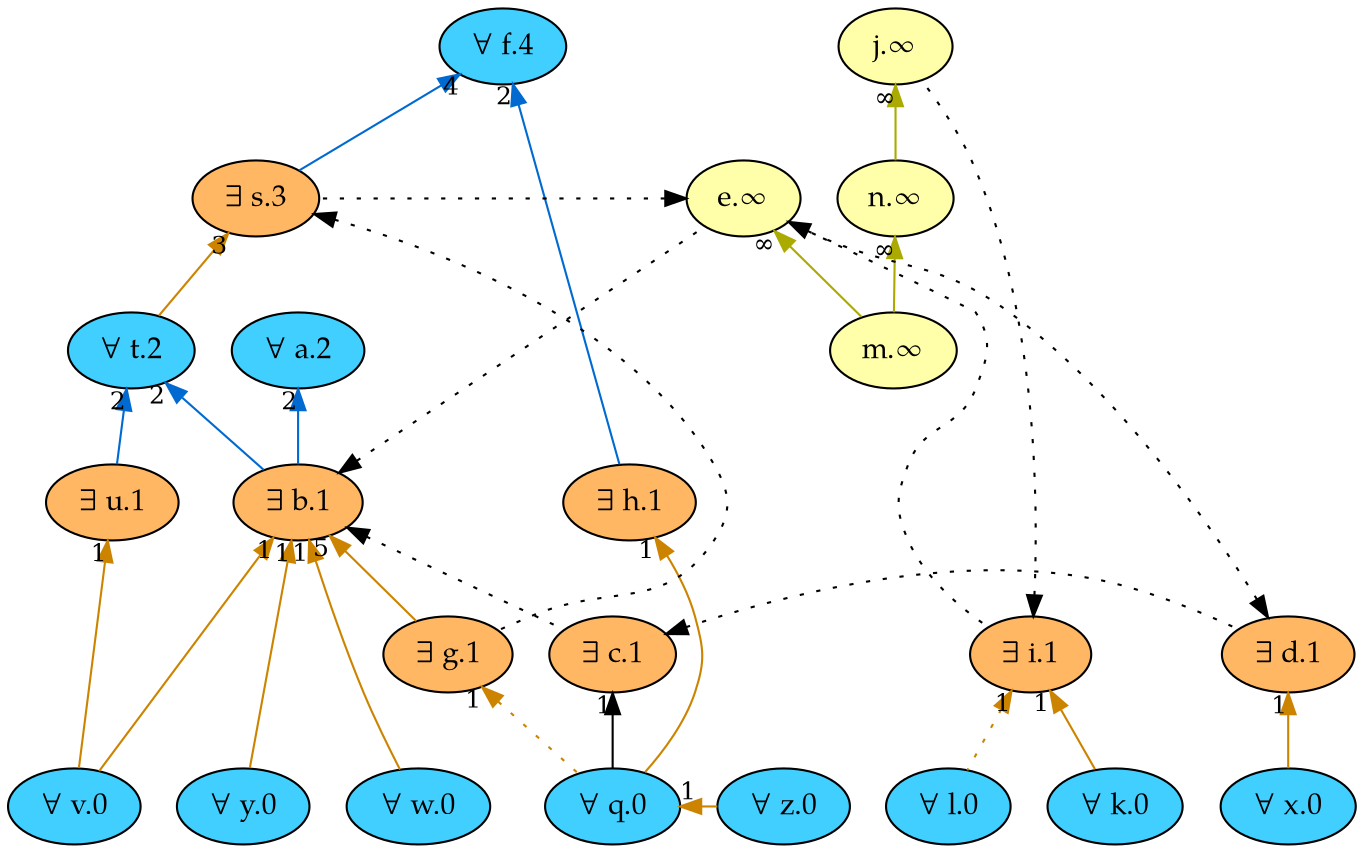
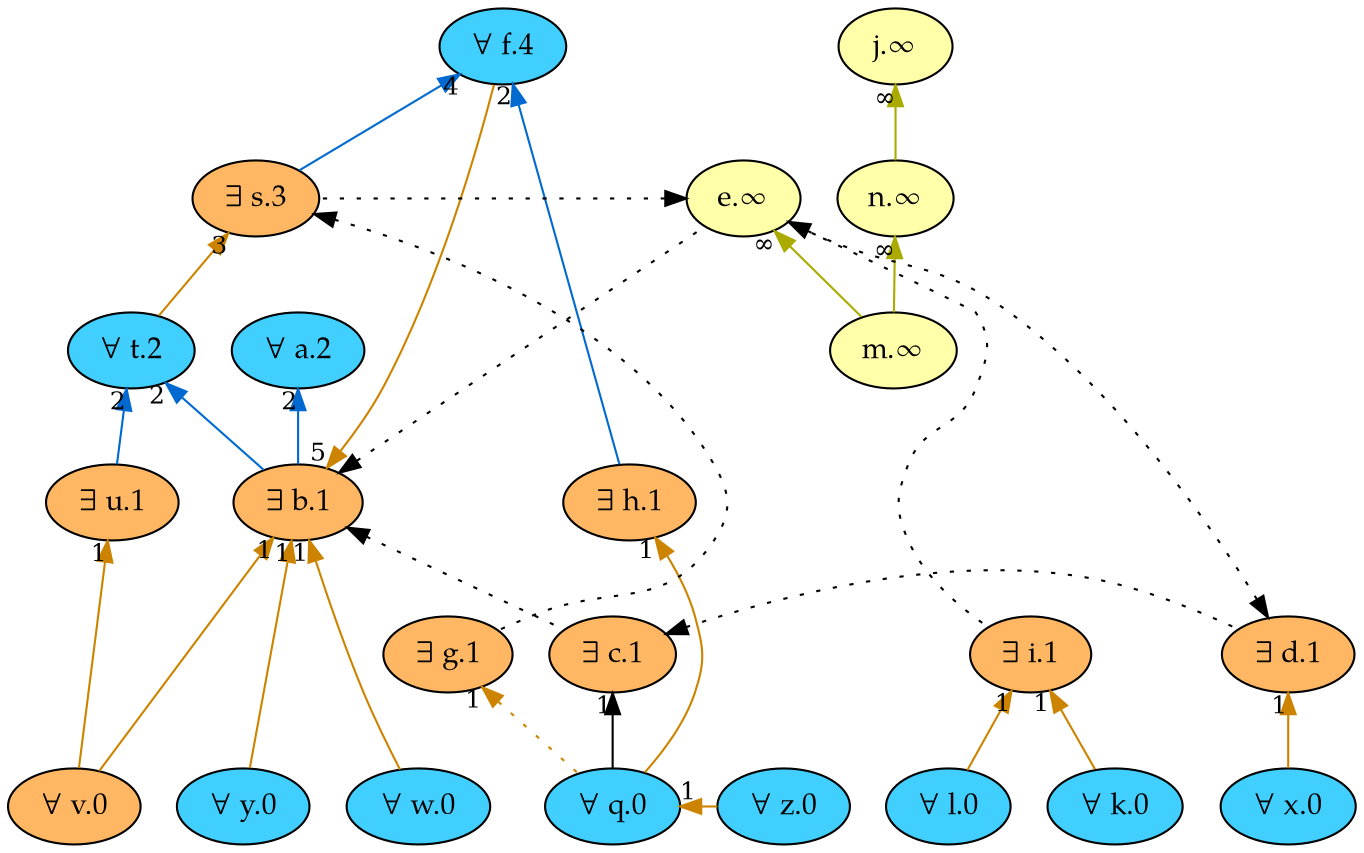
edge "j.∞" -> "∃ i.1": removed
edge "∃ g.1" -> "∃ b.1": now "∀ f.4" -> "∃ b.1"
edge "∀ l.0" -> "∃ i.1": style dotted -> solid
node "∀ v.0": fillcolor #40cfff -> #ffb763
